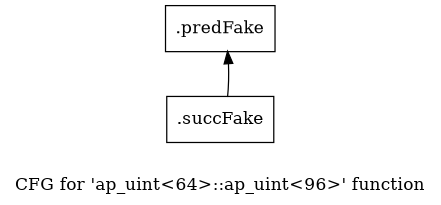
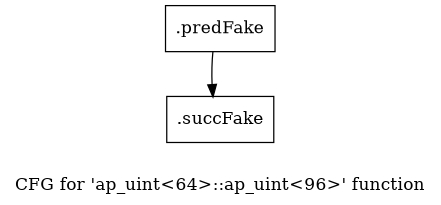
edge ".succFake" -> ".predFake": reversed
